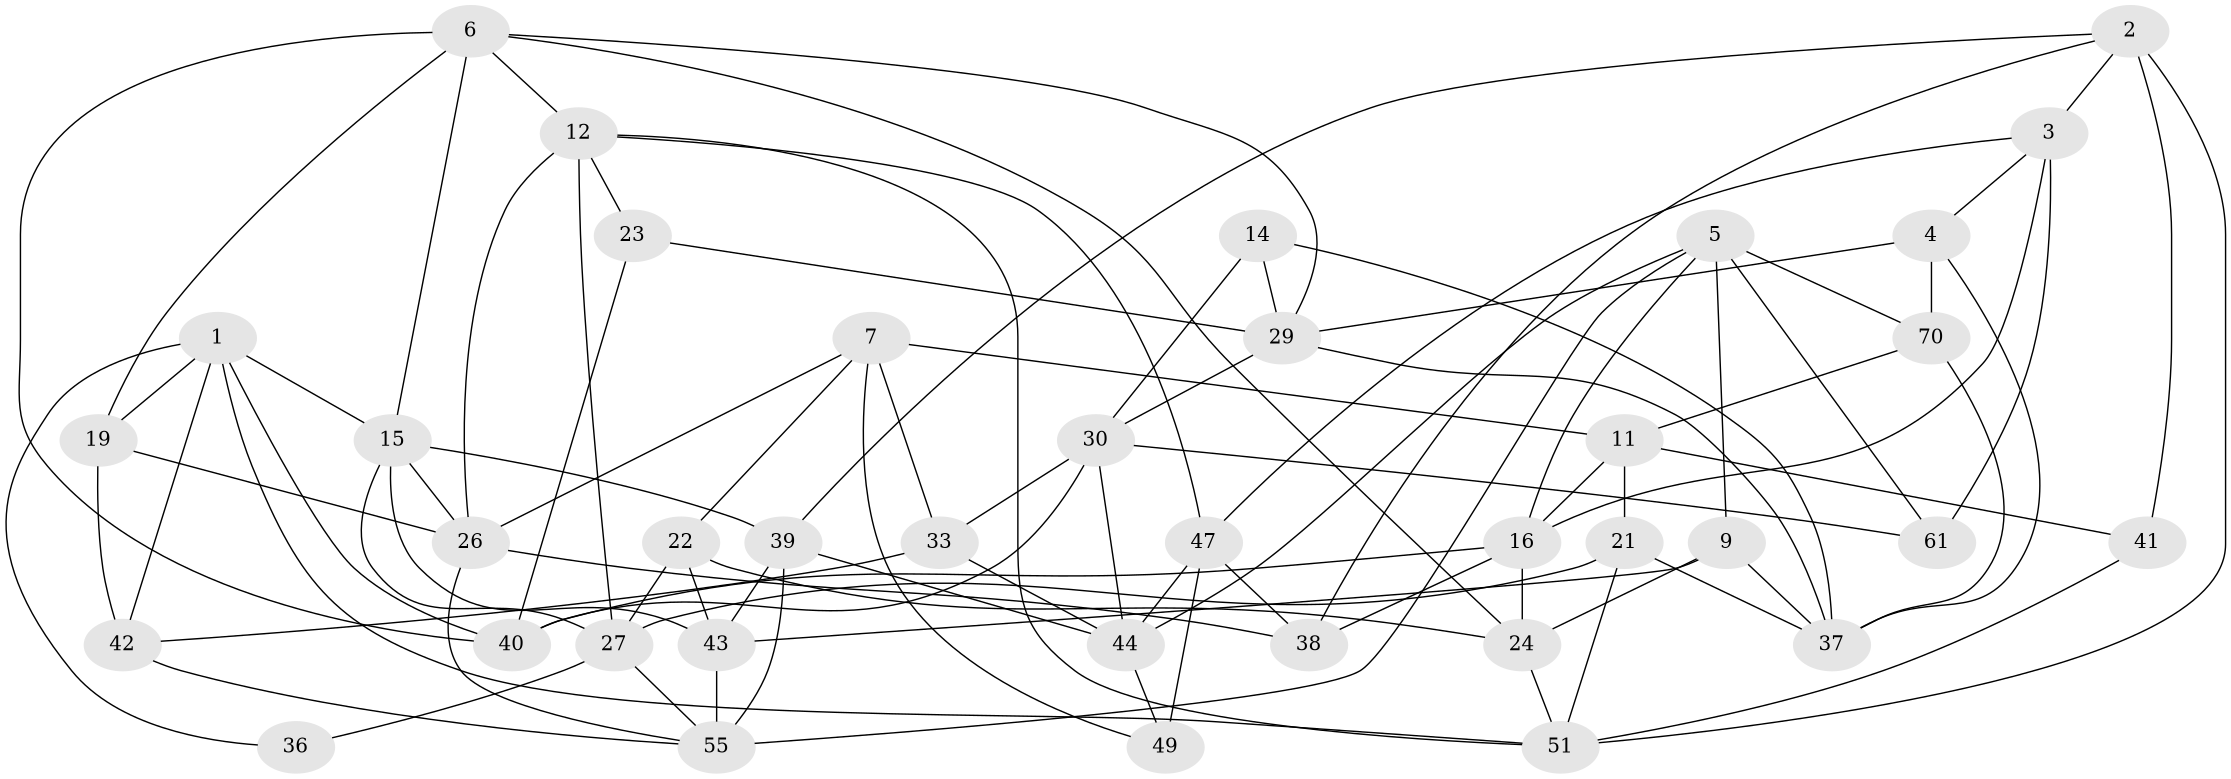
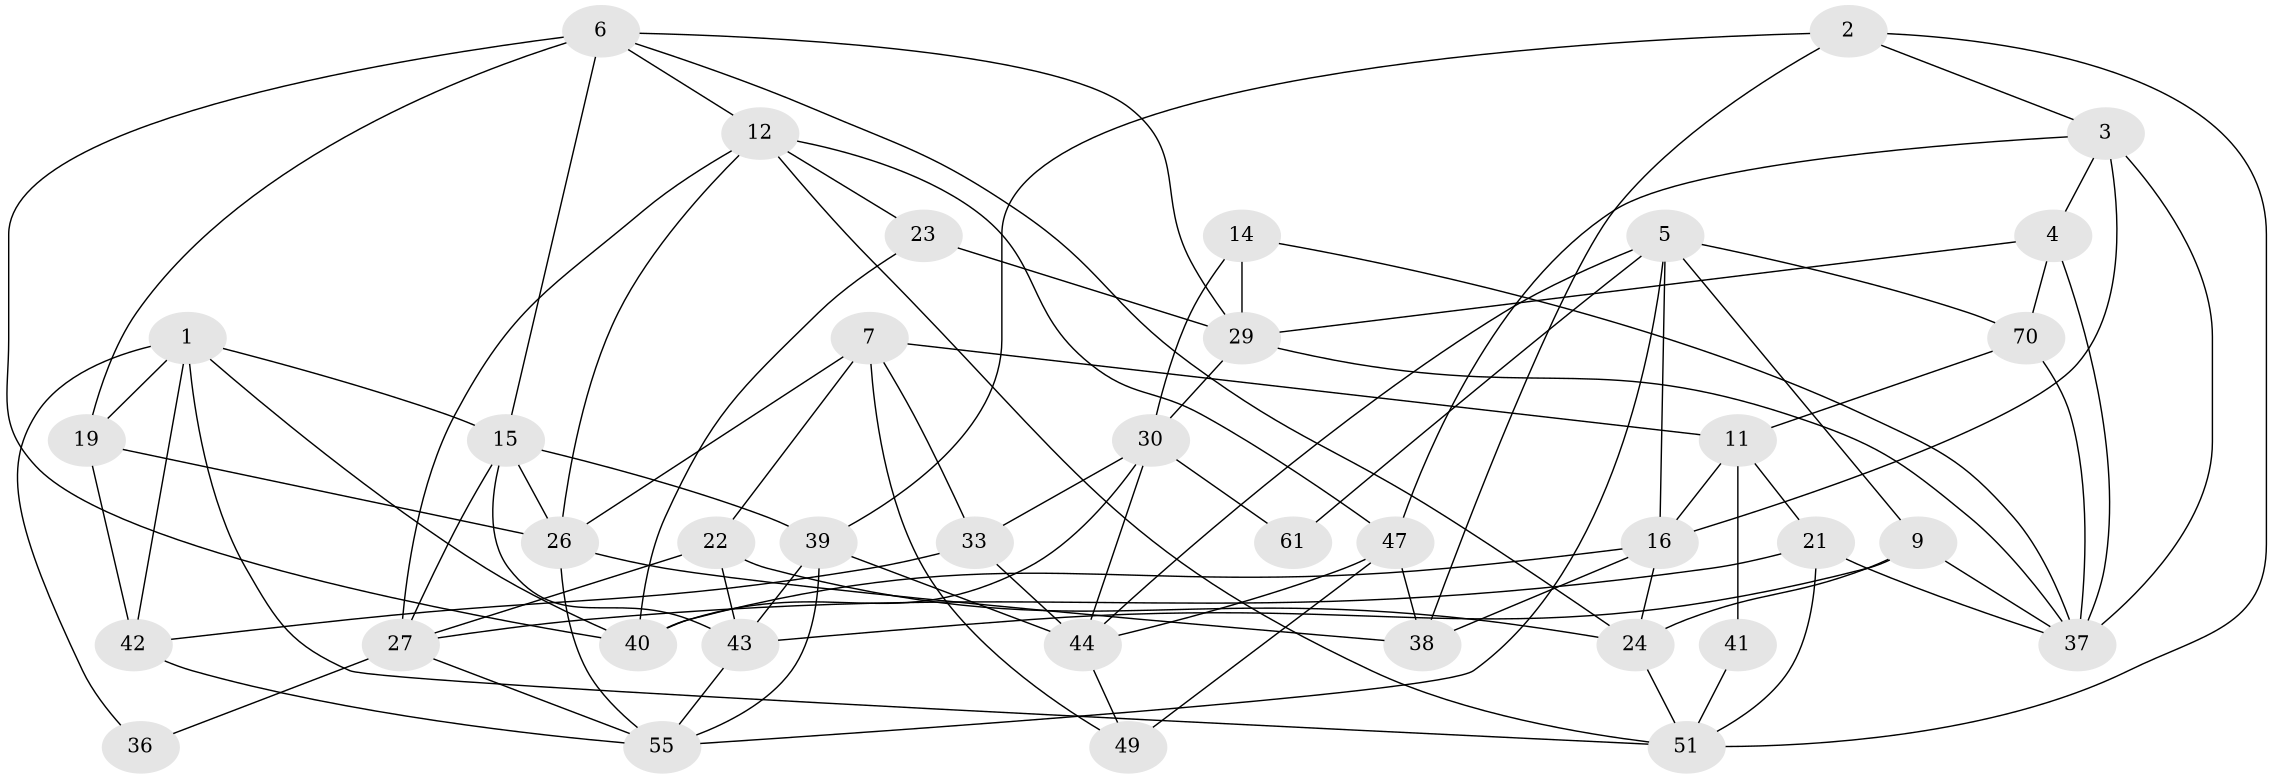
edge "2" -- "41": removed
edge "3" -- "61": now "3" -- "37"
